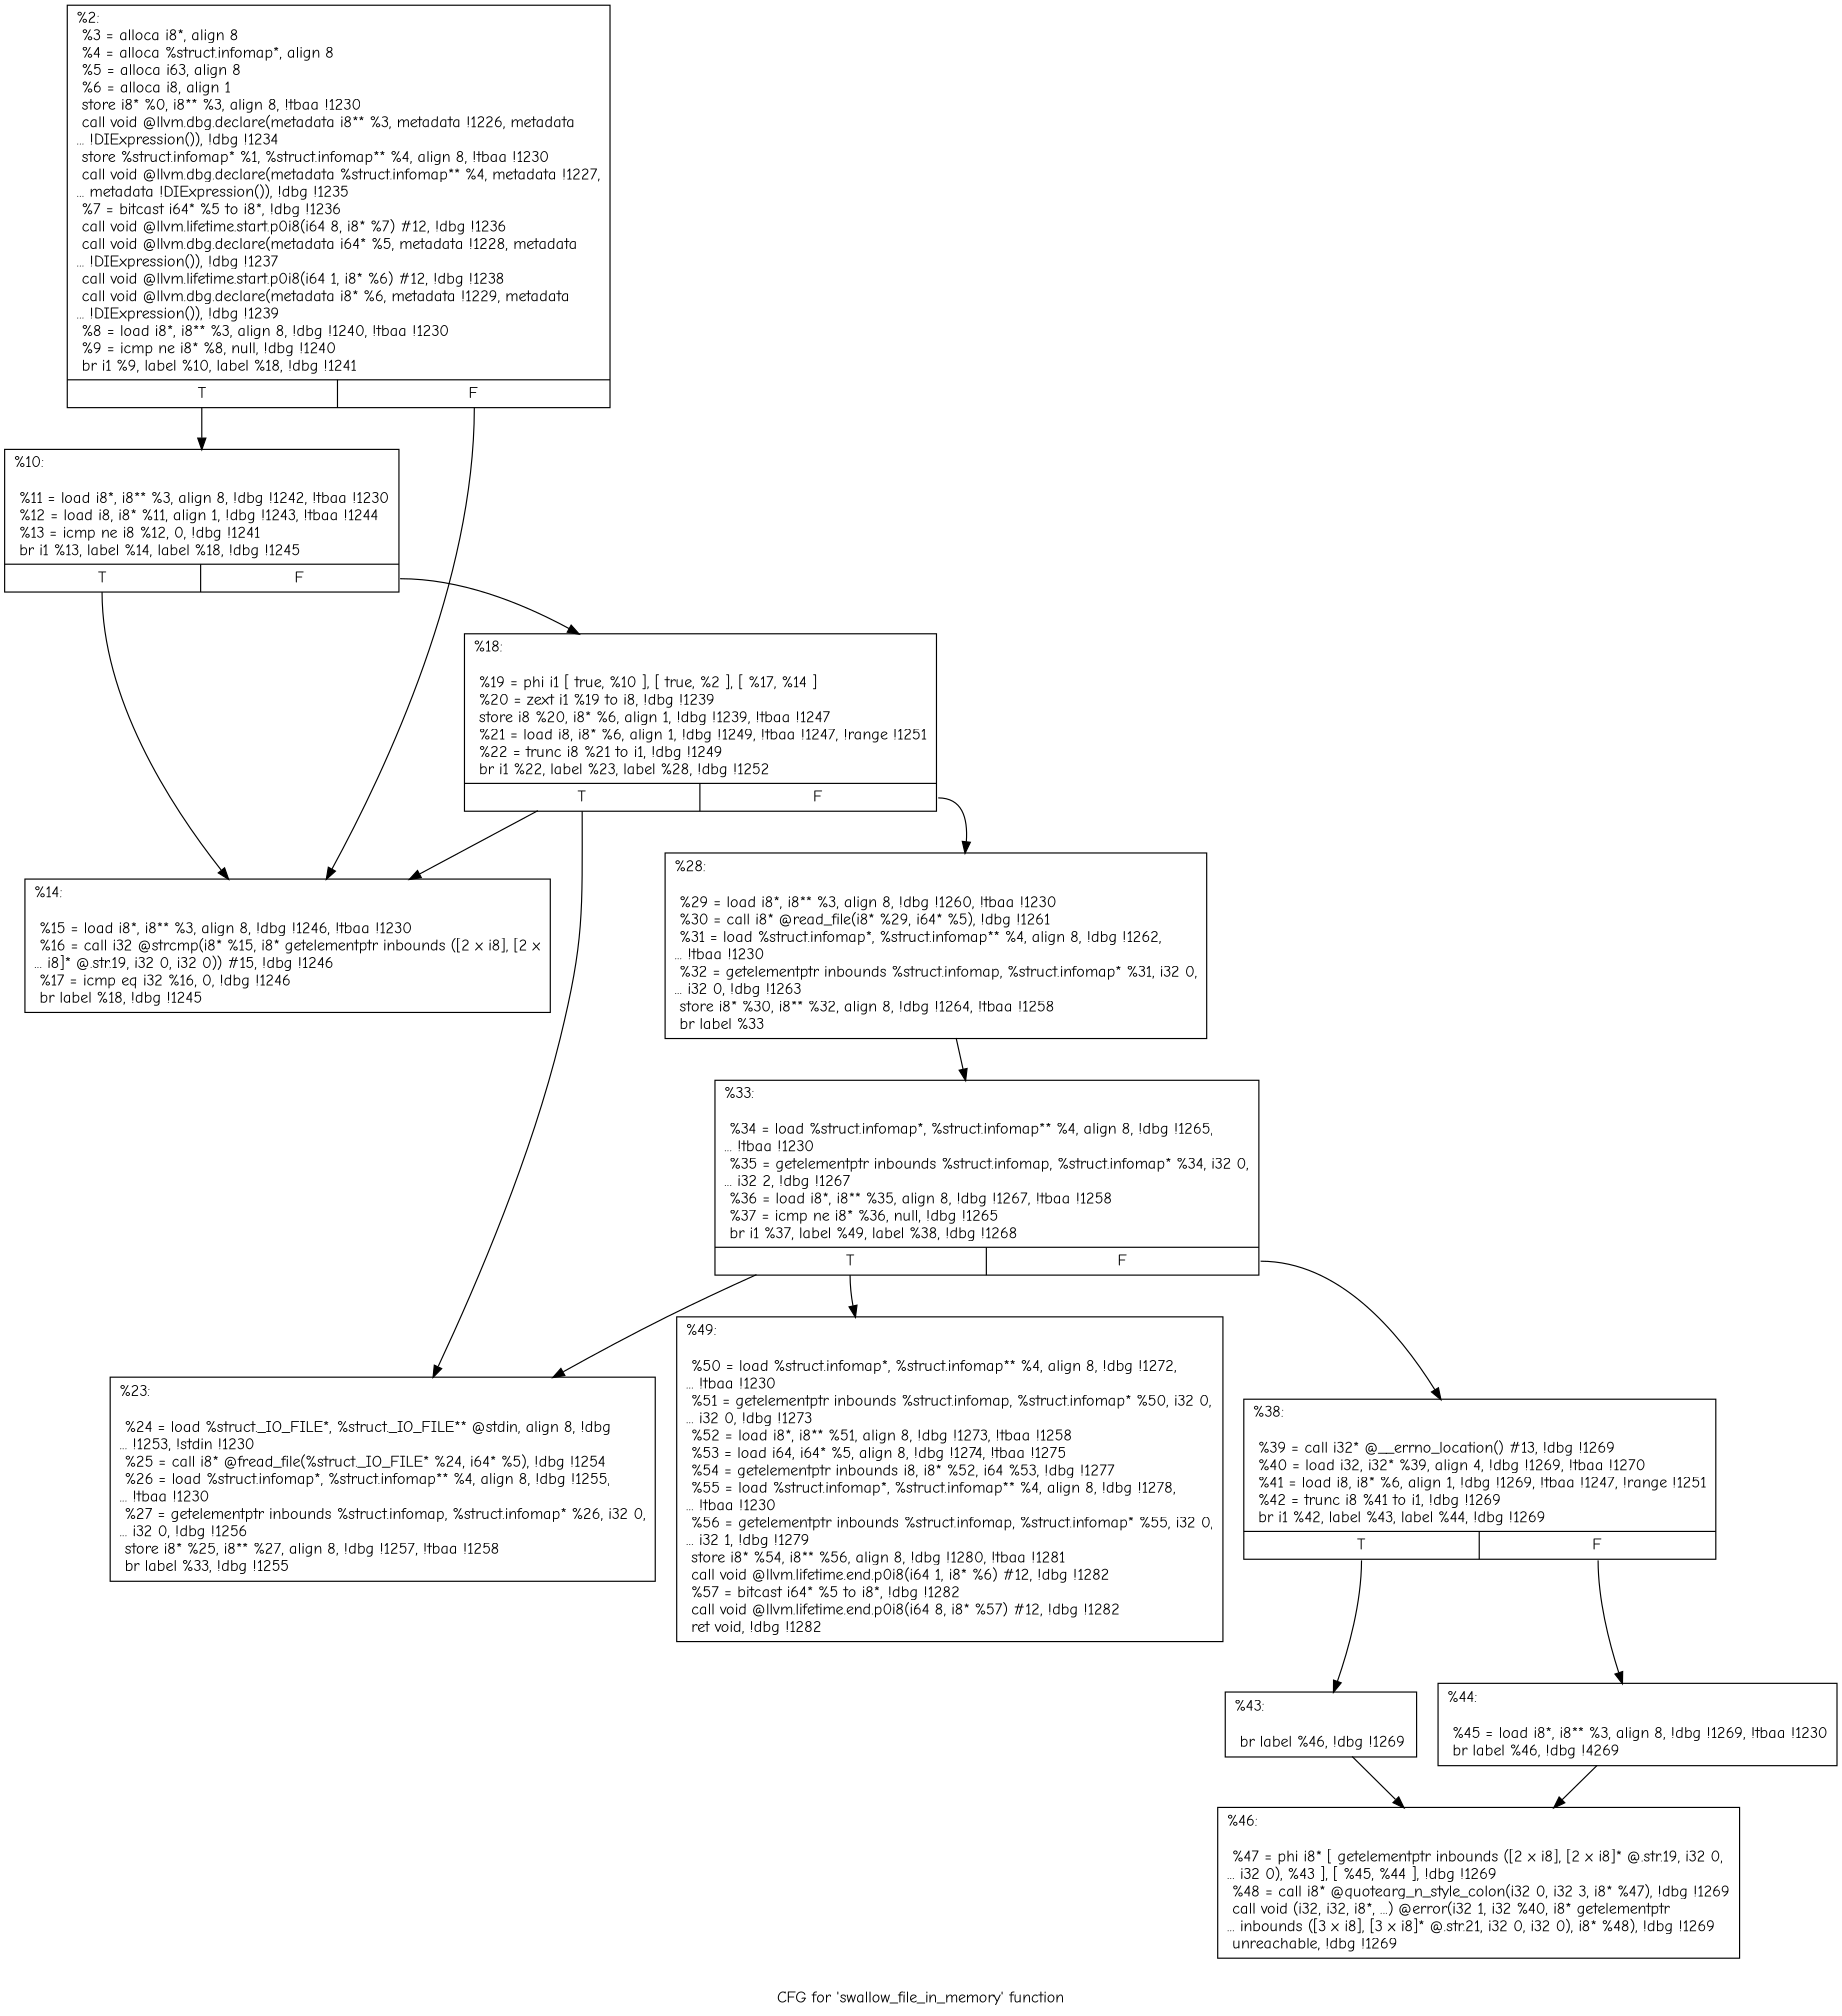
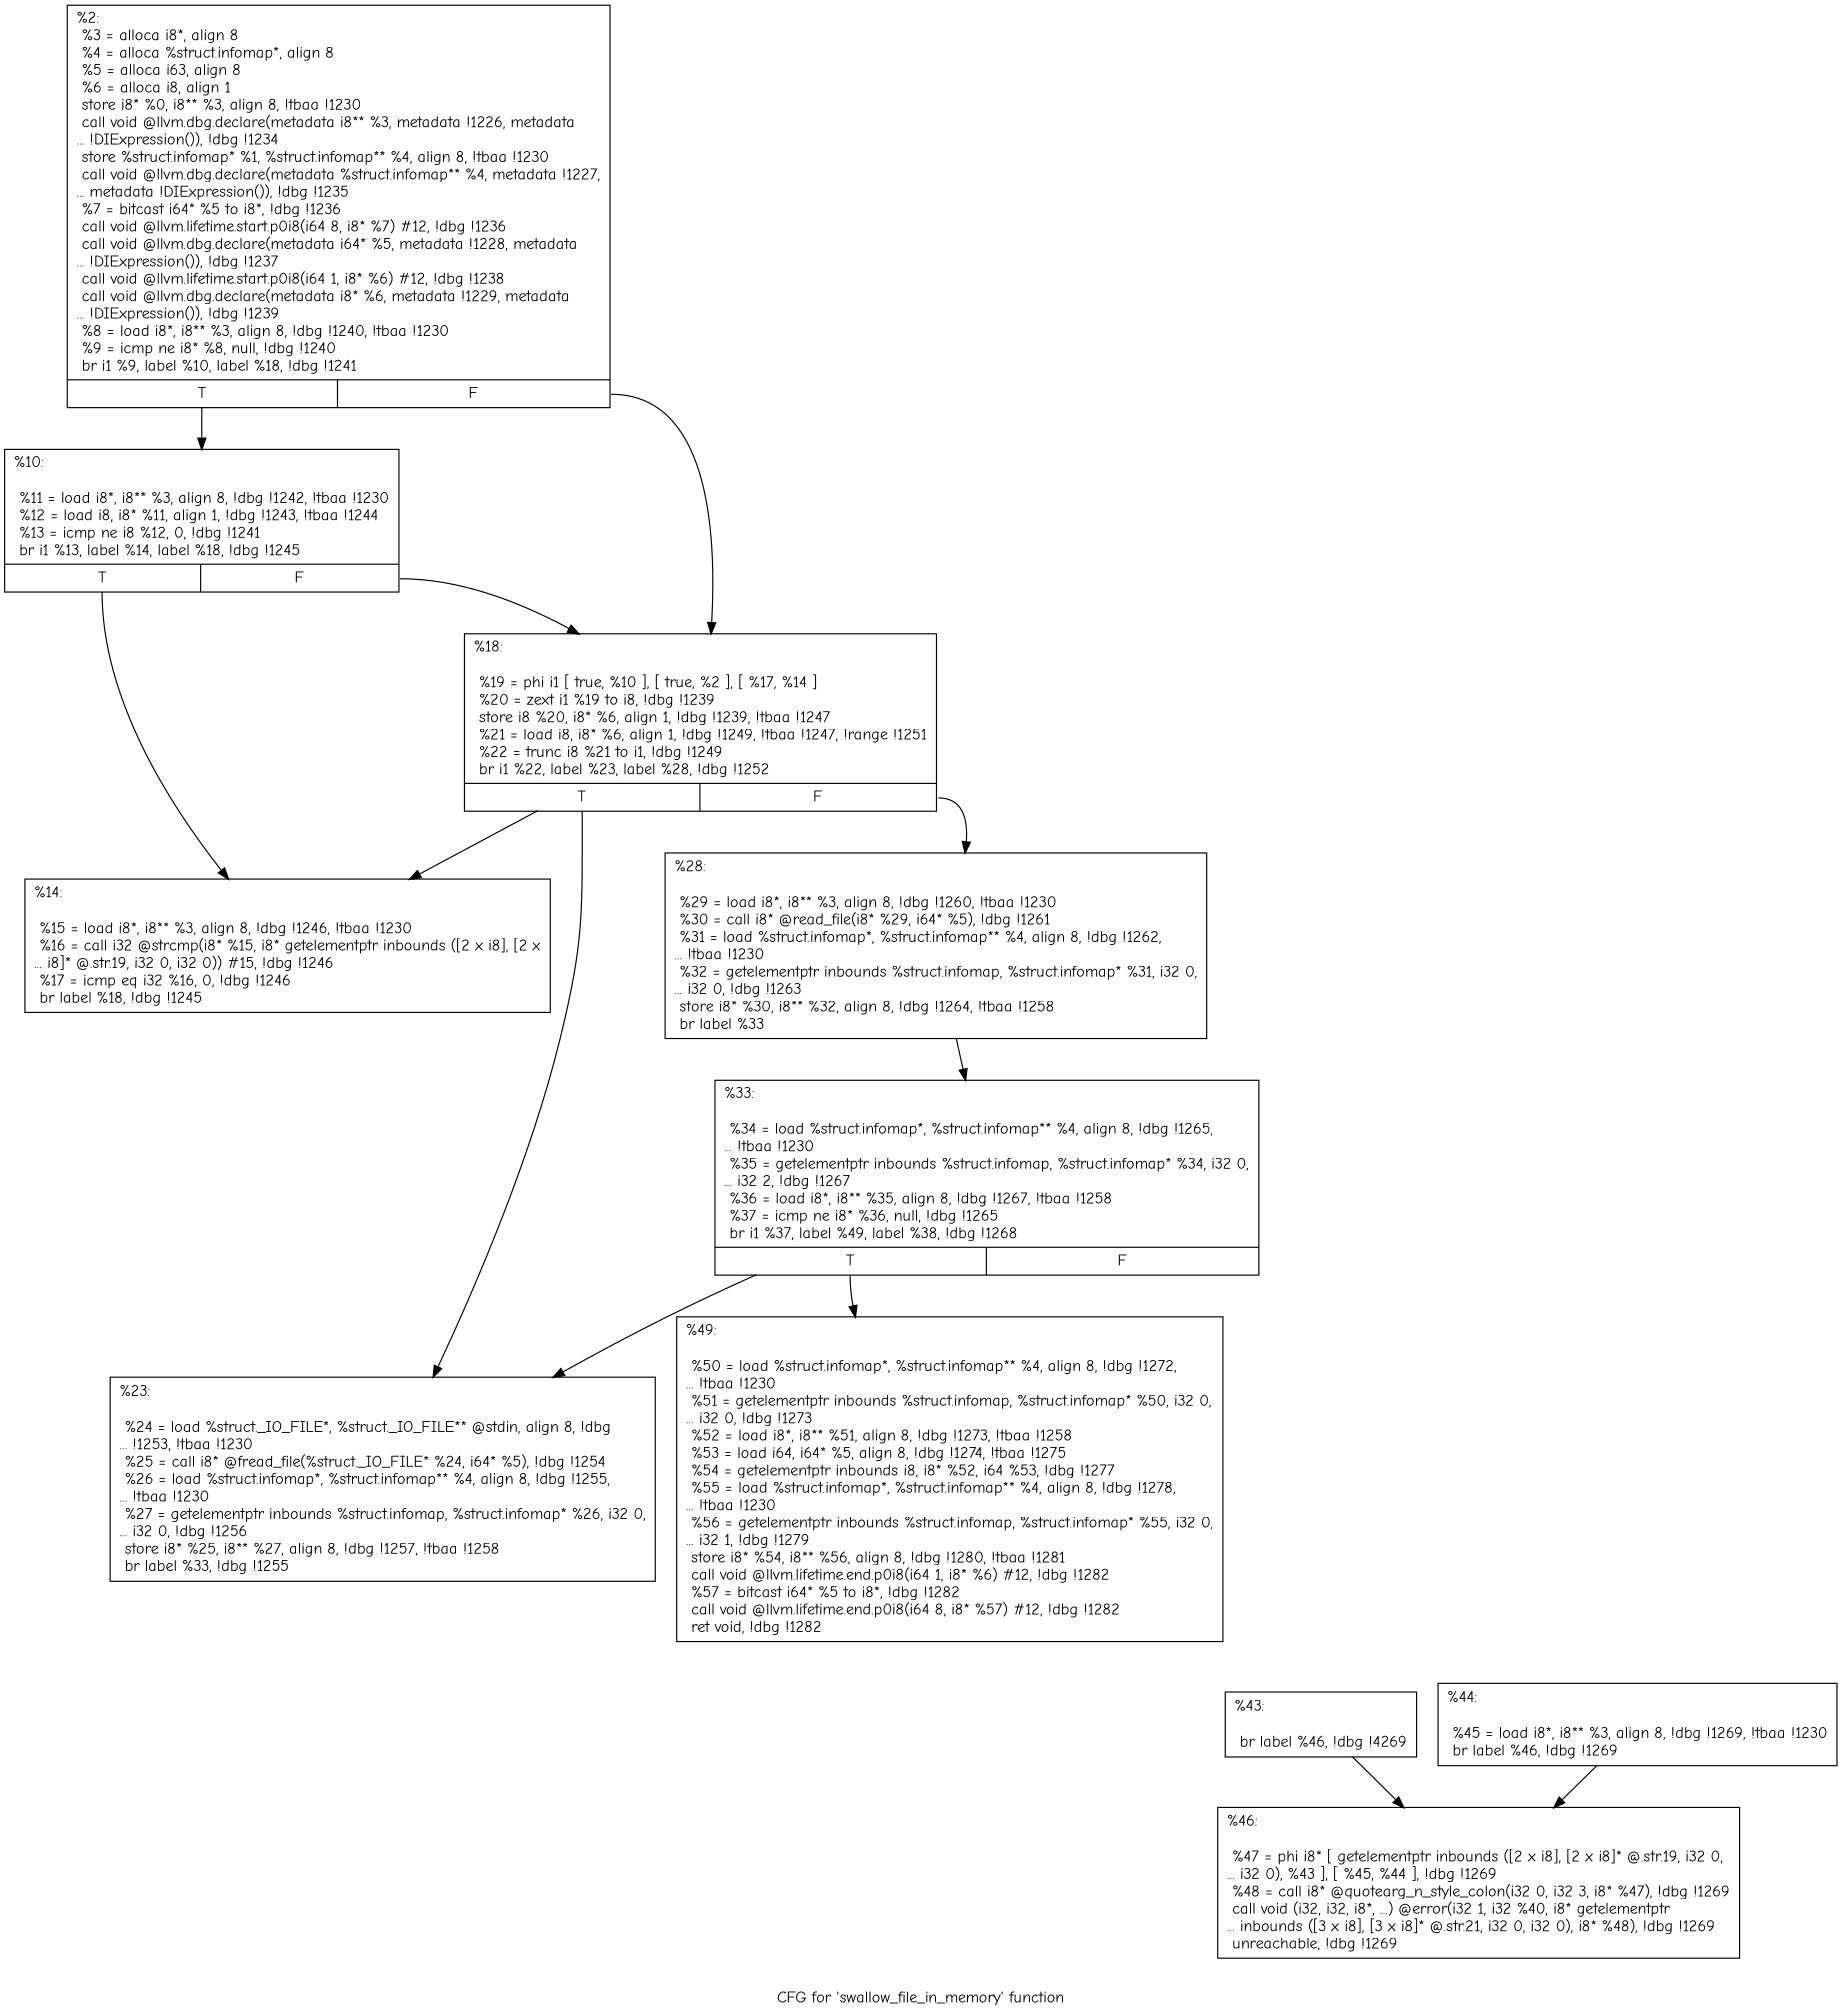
edge "%2:" -> "%14:": now "%2:" -> "%18:"
node "%23:": text "... !1253, !stdin !1230" -> "... !1253, !tbaa !1230"
node "%38:": removed
node "%43:": text "br label %46, !dbg !1269" -> "br label %46, !dbg !4269"
node "%44:": text "br label %46, !dbg !4269" -> "br label %46, !dbg !1269"
